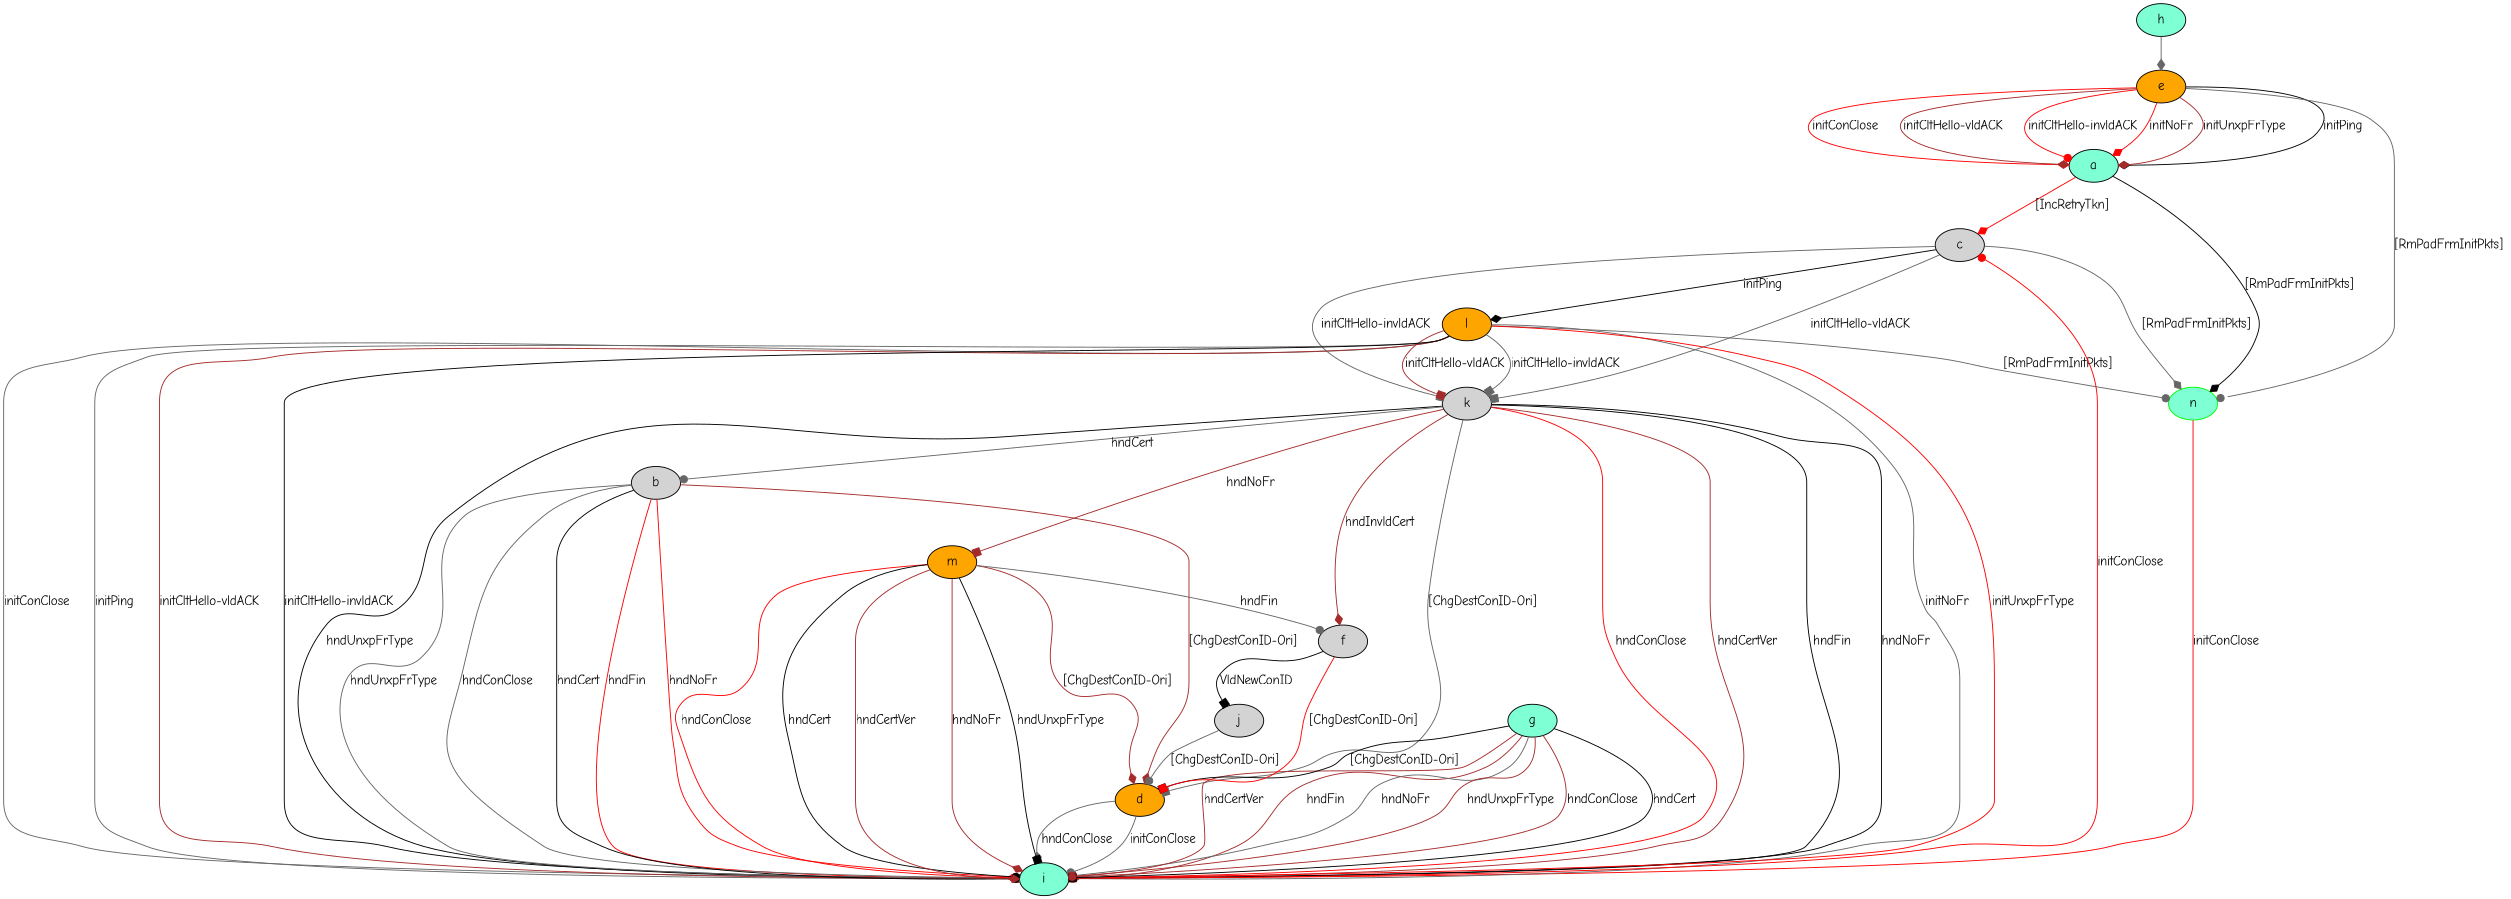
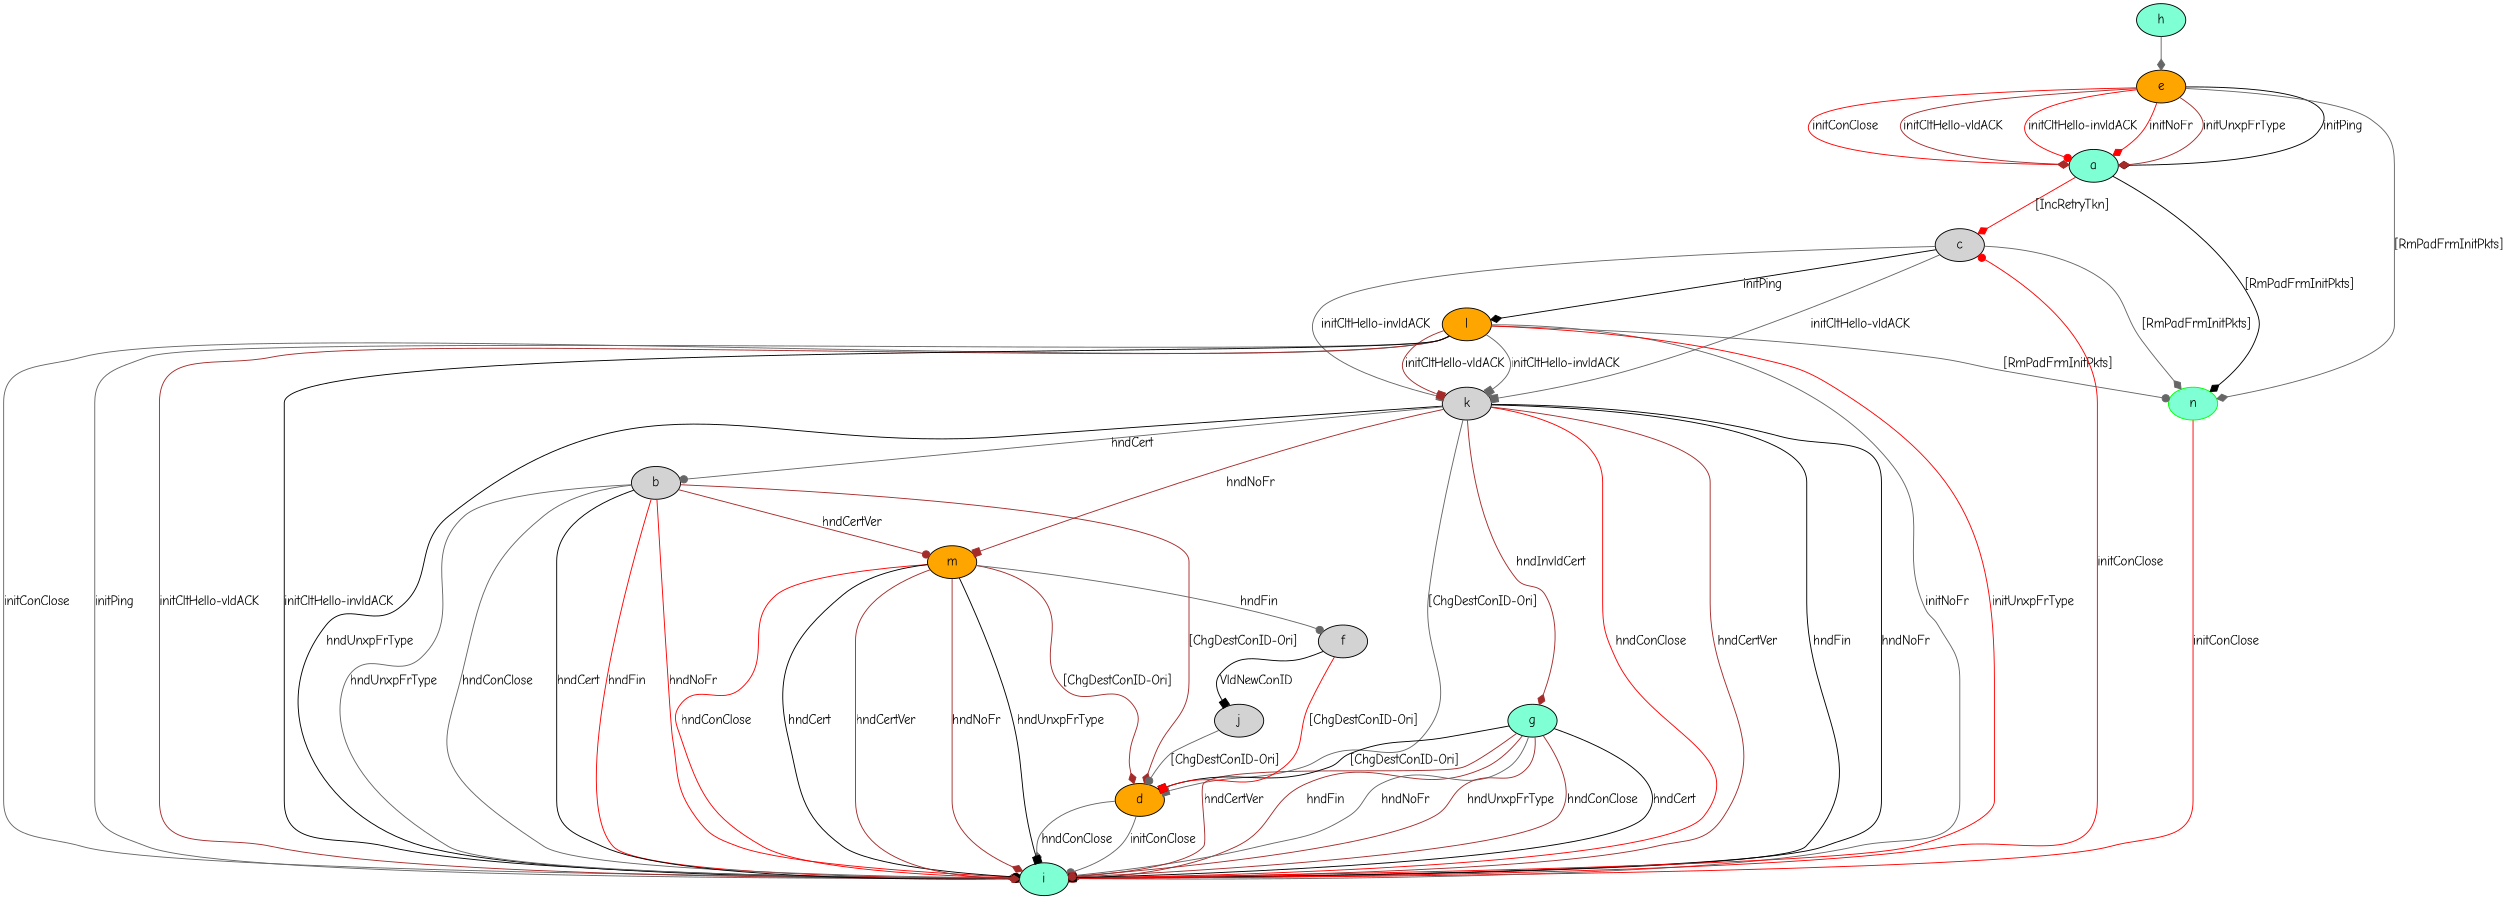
edge "e" -> "n": arrowhead dot -> diamond
edge "k" -> "f": now "k" -> "g"
edge "b" -> "m": added, label "hndCertVer"
